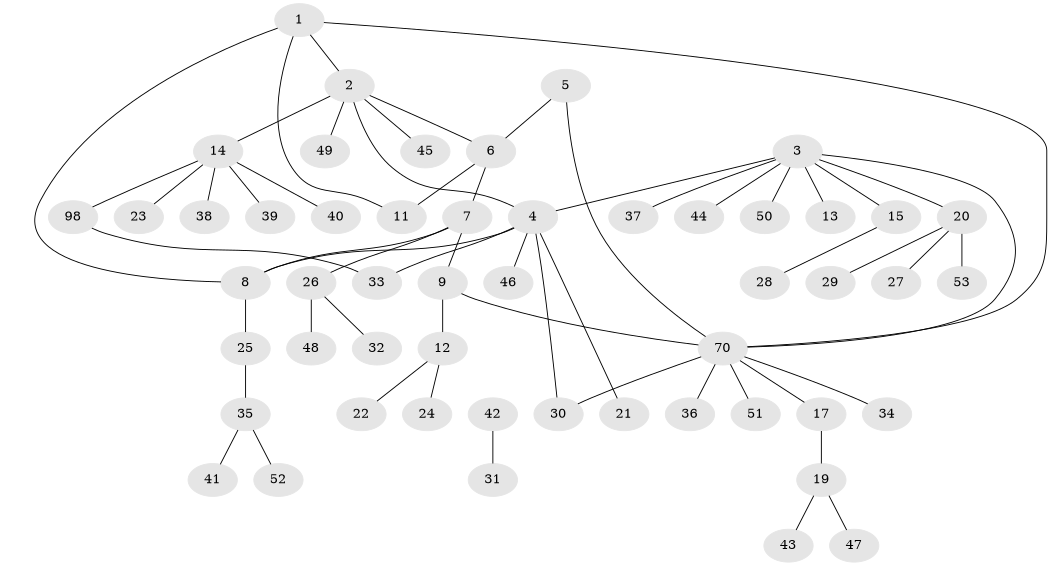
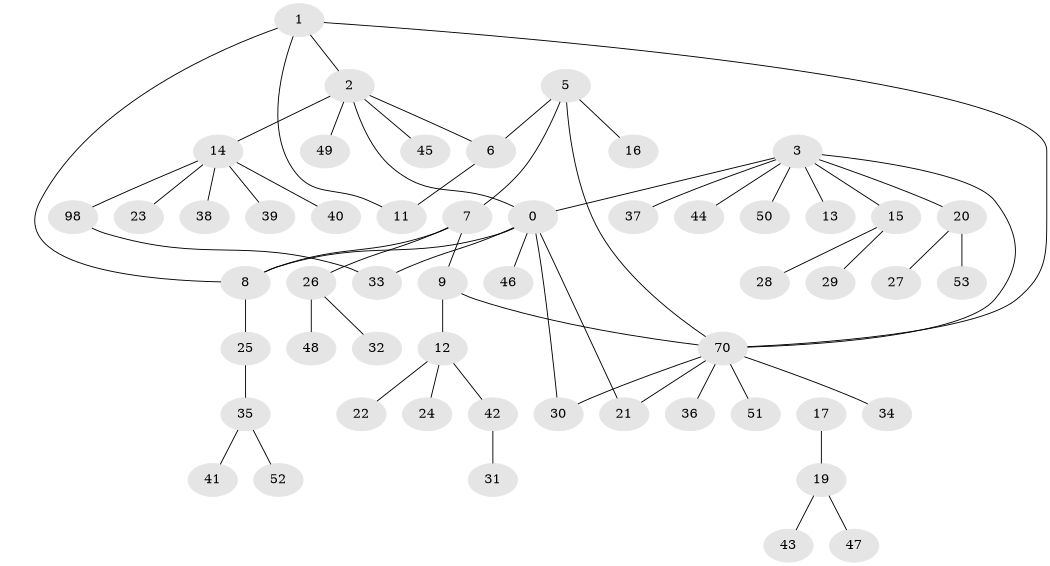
node "16": added
edge "6" -- "7": now "5" -- "7"
node "4": label "4" -> "0"
edge "20" -- "29": now "15" -- "29"
edge "12" -- "42": added
edge "70" -- "17": now "70" -- "21"
